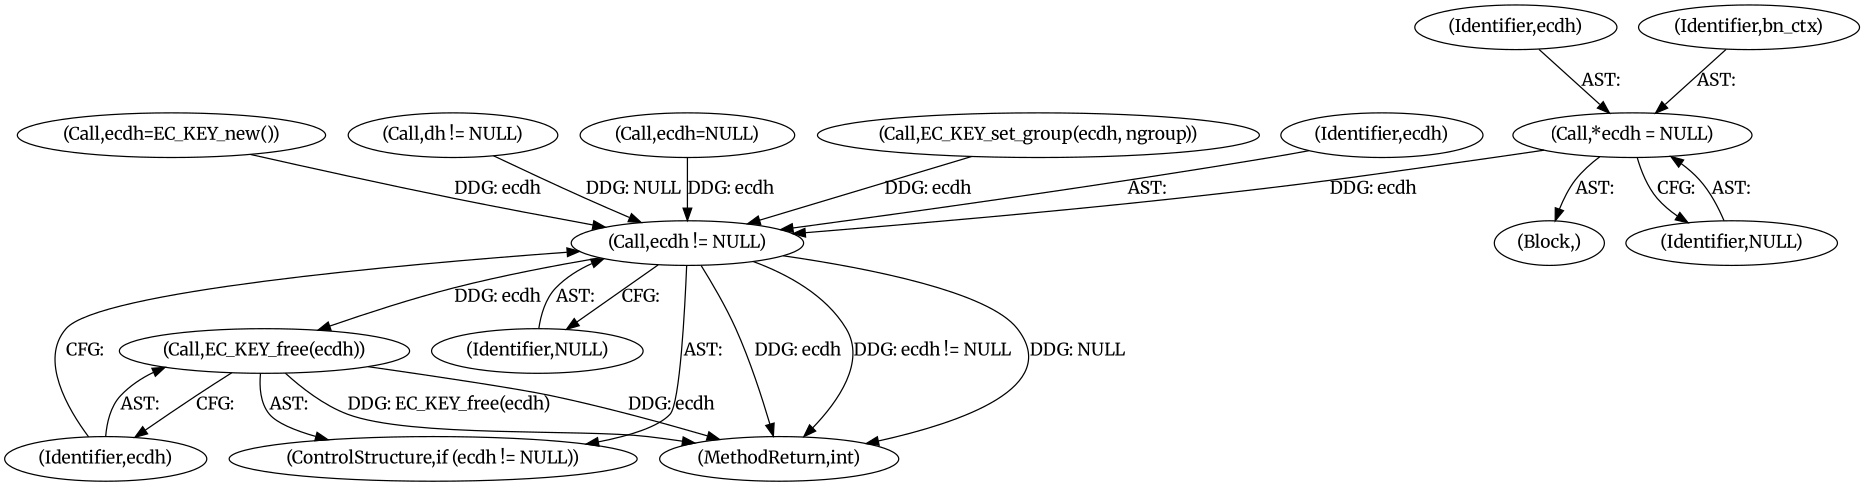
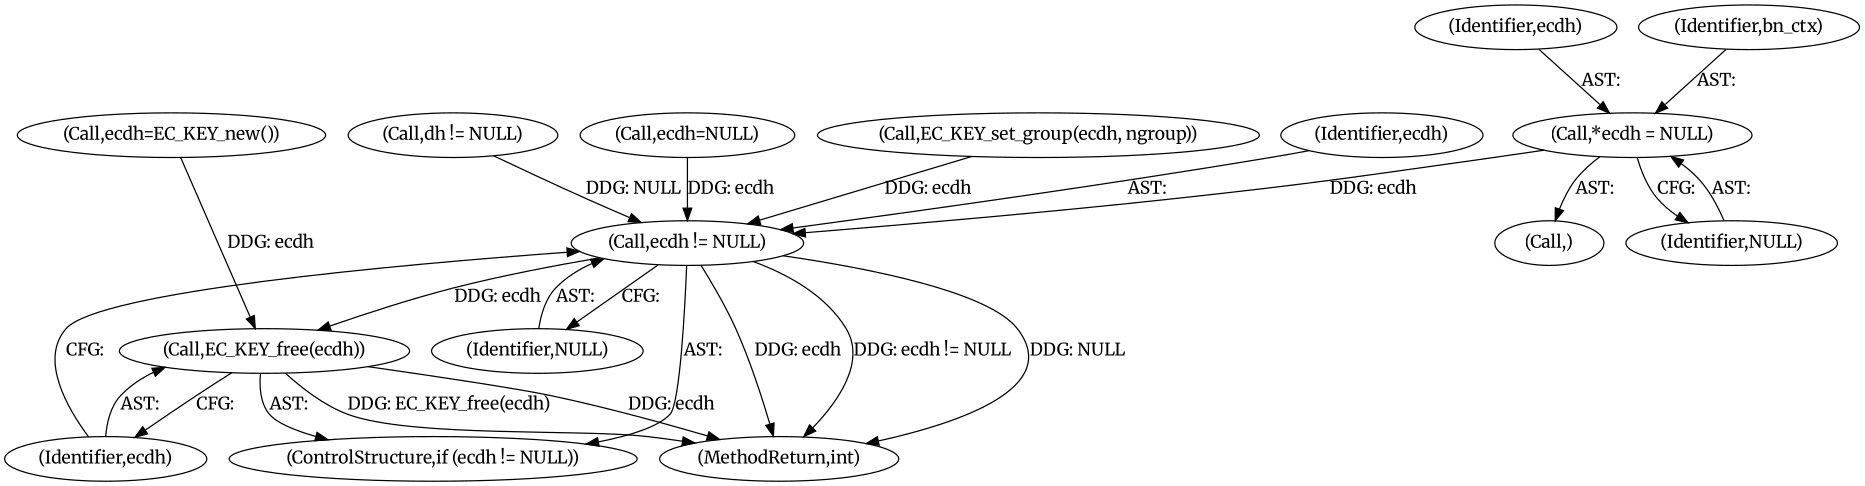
edge "(Call,ecdh=EC_KEY_new())" -> "(Call,ecdh != NULL)": now "(Call,ecdh=EC_KEY_new())" -> "(Call,EC_KEY_free(ecdh))"
node "(Block,)": label "(Block,)" -> "(Call,)"
